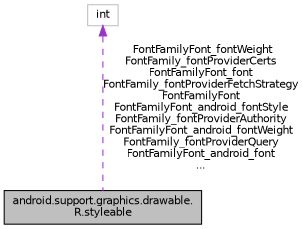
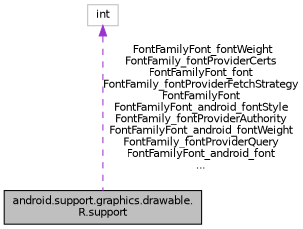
node "android.support.graphics.drawable. R.styleable": label "android.support.graphics.drawable. R.styleable" -> "android.support.graphics.drawable. R.support"
